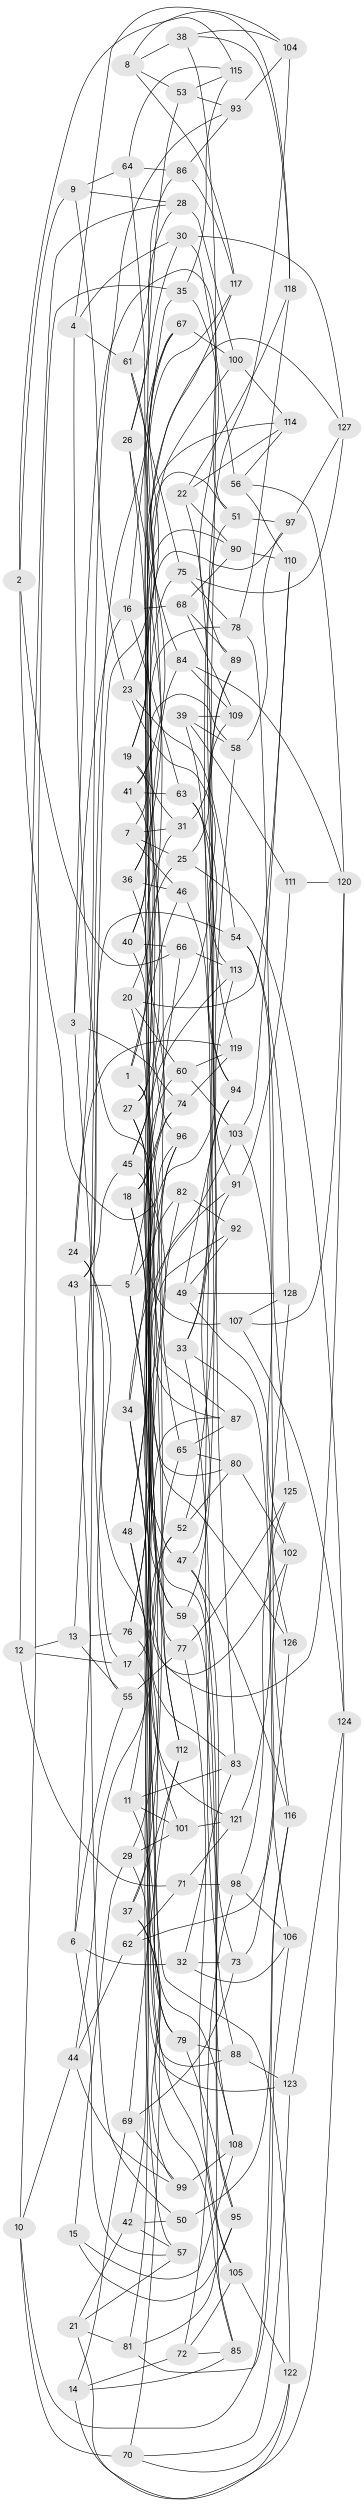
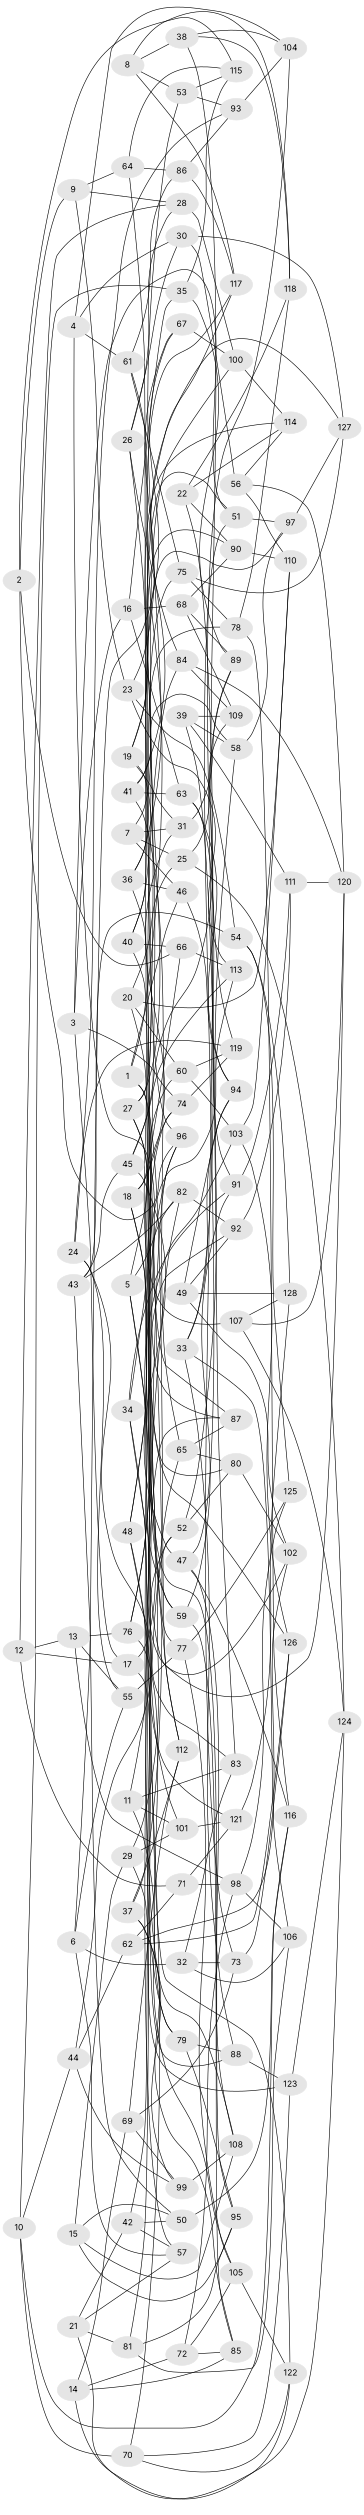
edge "67" -- "13": now "98" -- "13"
edge "111" -- "92": added
edge "43" -- "5": now "43" -- "82"
edge "126" -- "62": added
edge "50" -- "15": added
